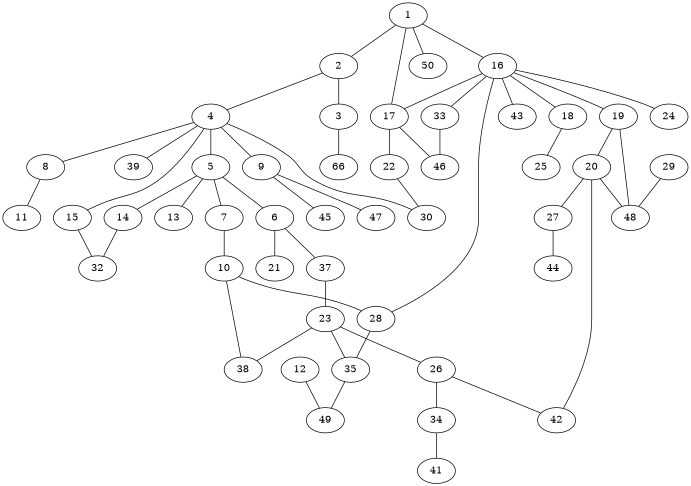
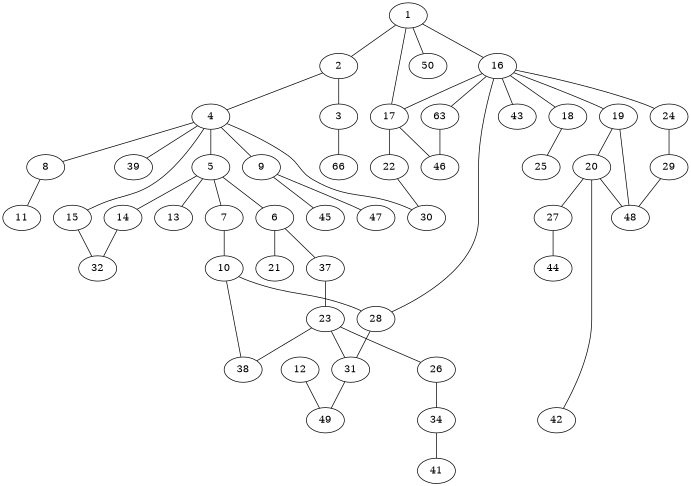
node "33": label "33" -> "63"
edge "24" -- "29": added
node "35": label "35" -> "31"
edge "26" -- "42": removed
